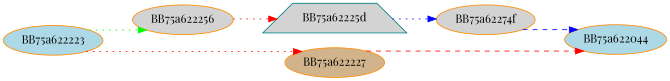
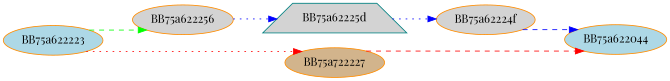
edge "BB75a622256" -> "BB75a62225d": color red -> blue
node "BB75a62274f": label "BB75a62274f" -> "BB75a62224f"
edge "BB75a622223" -> "BB75a622256": style dotted -> dashed
node "BB75a622227": label "BB75a622227" -> "BB75a722227"
